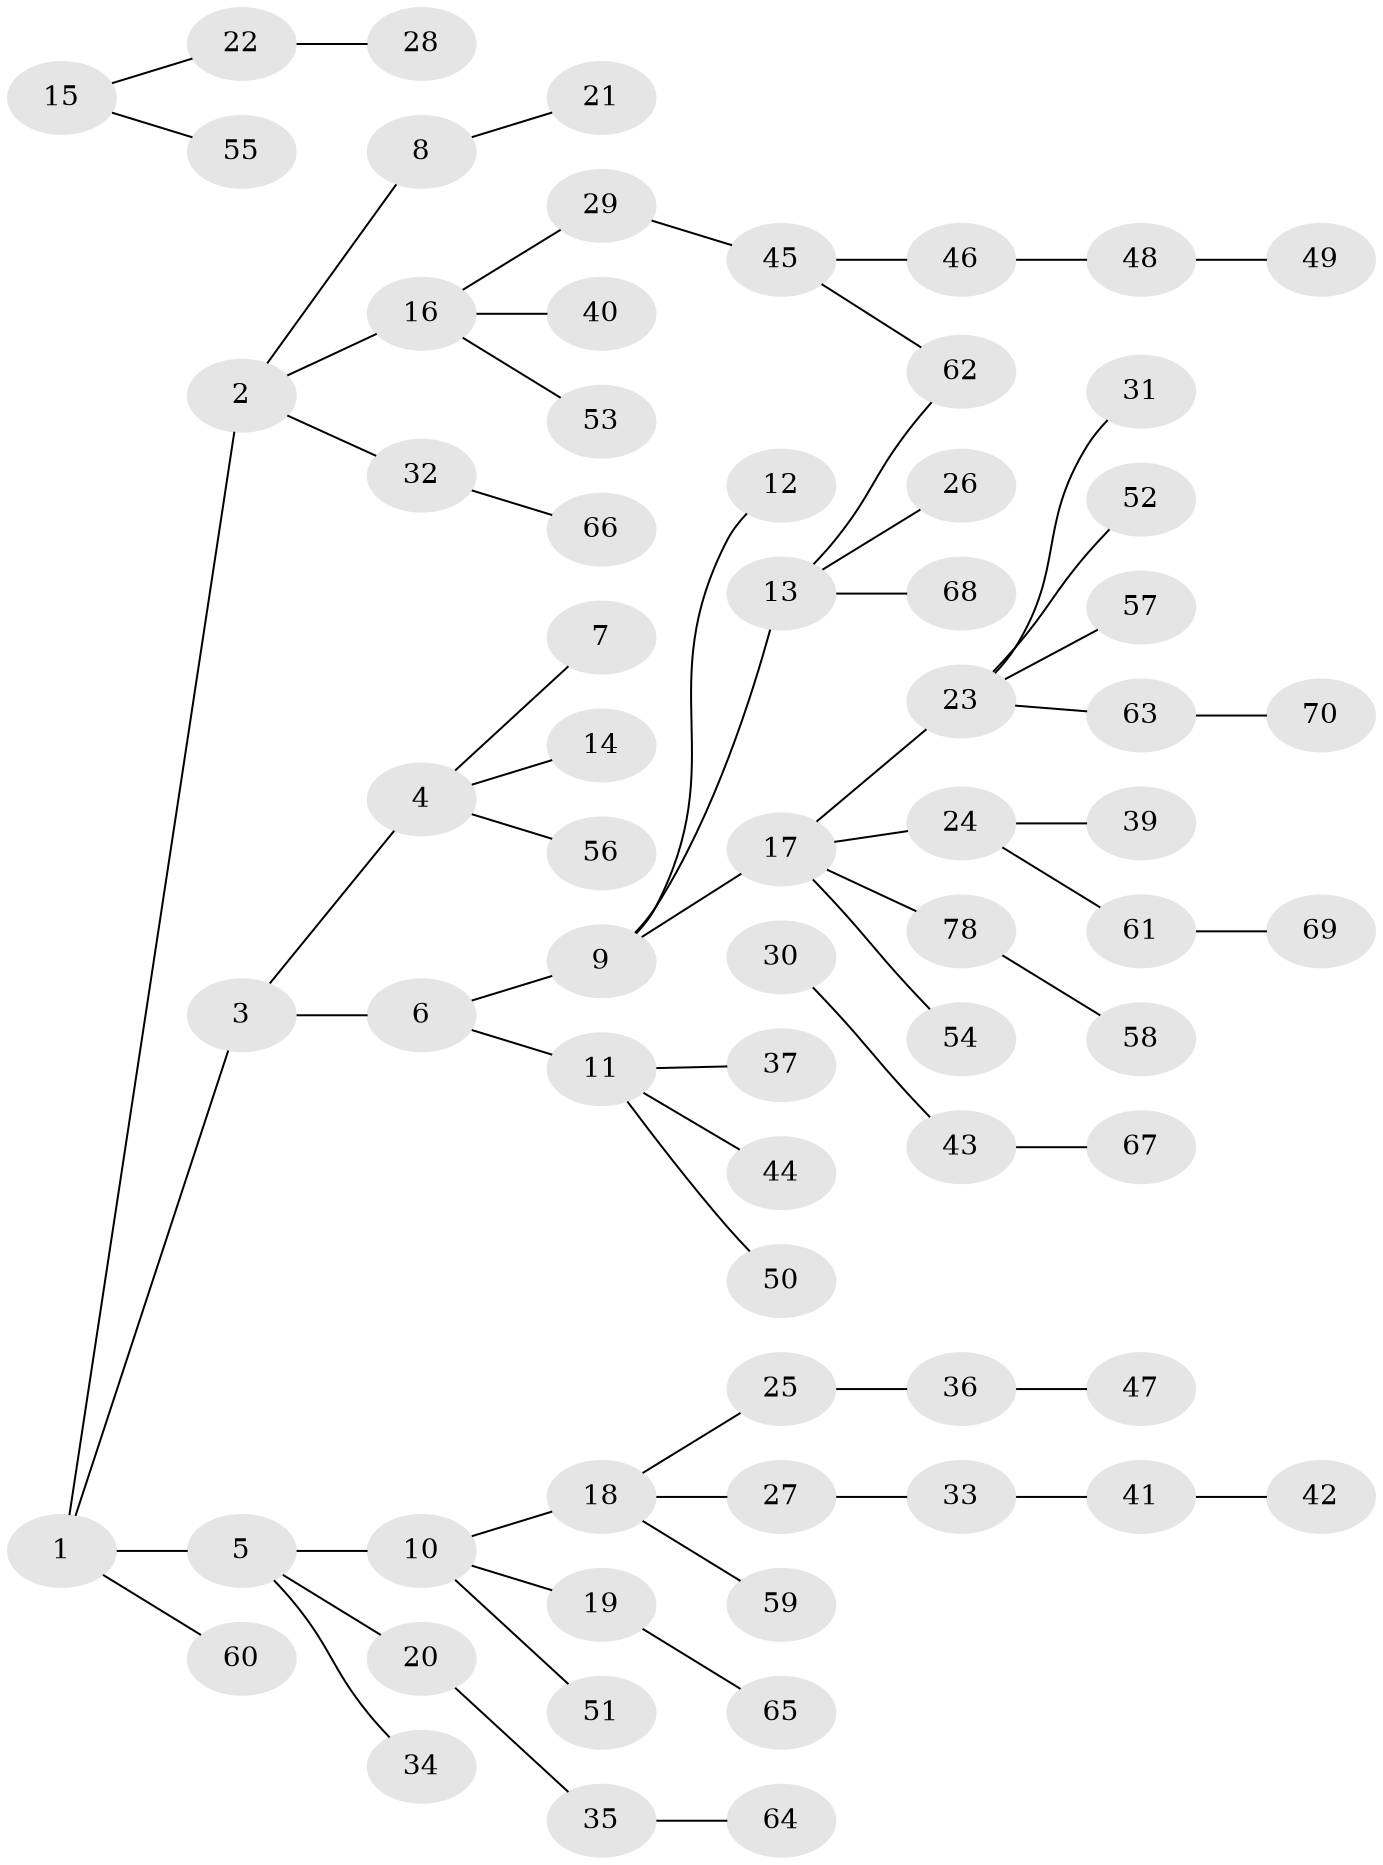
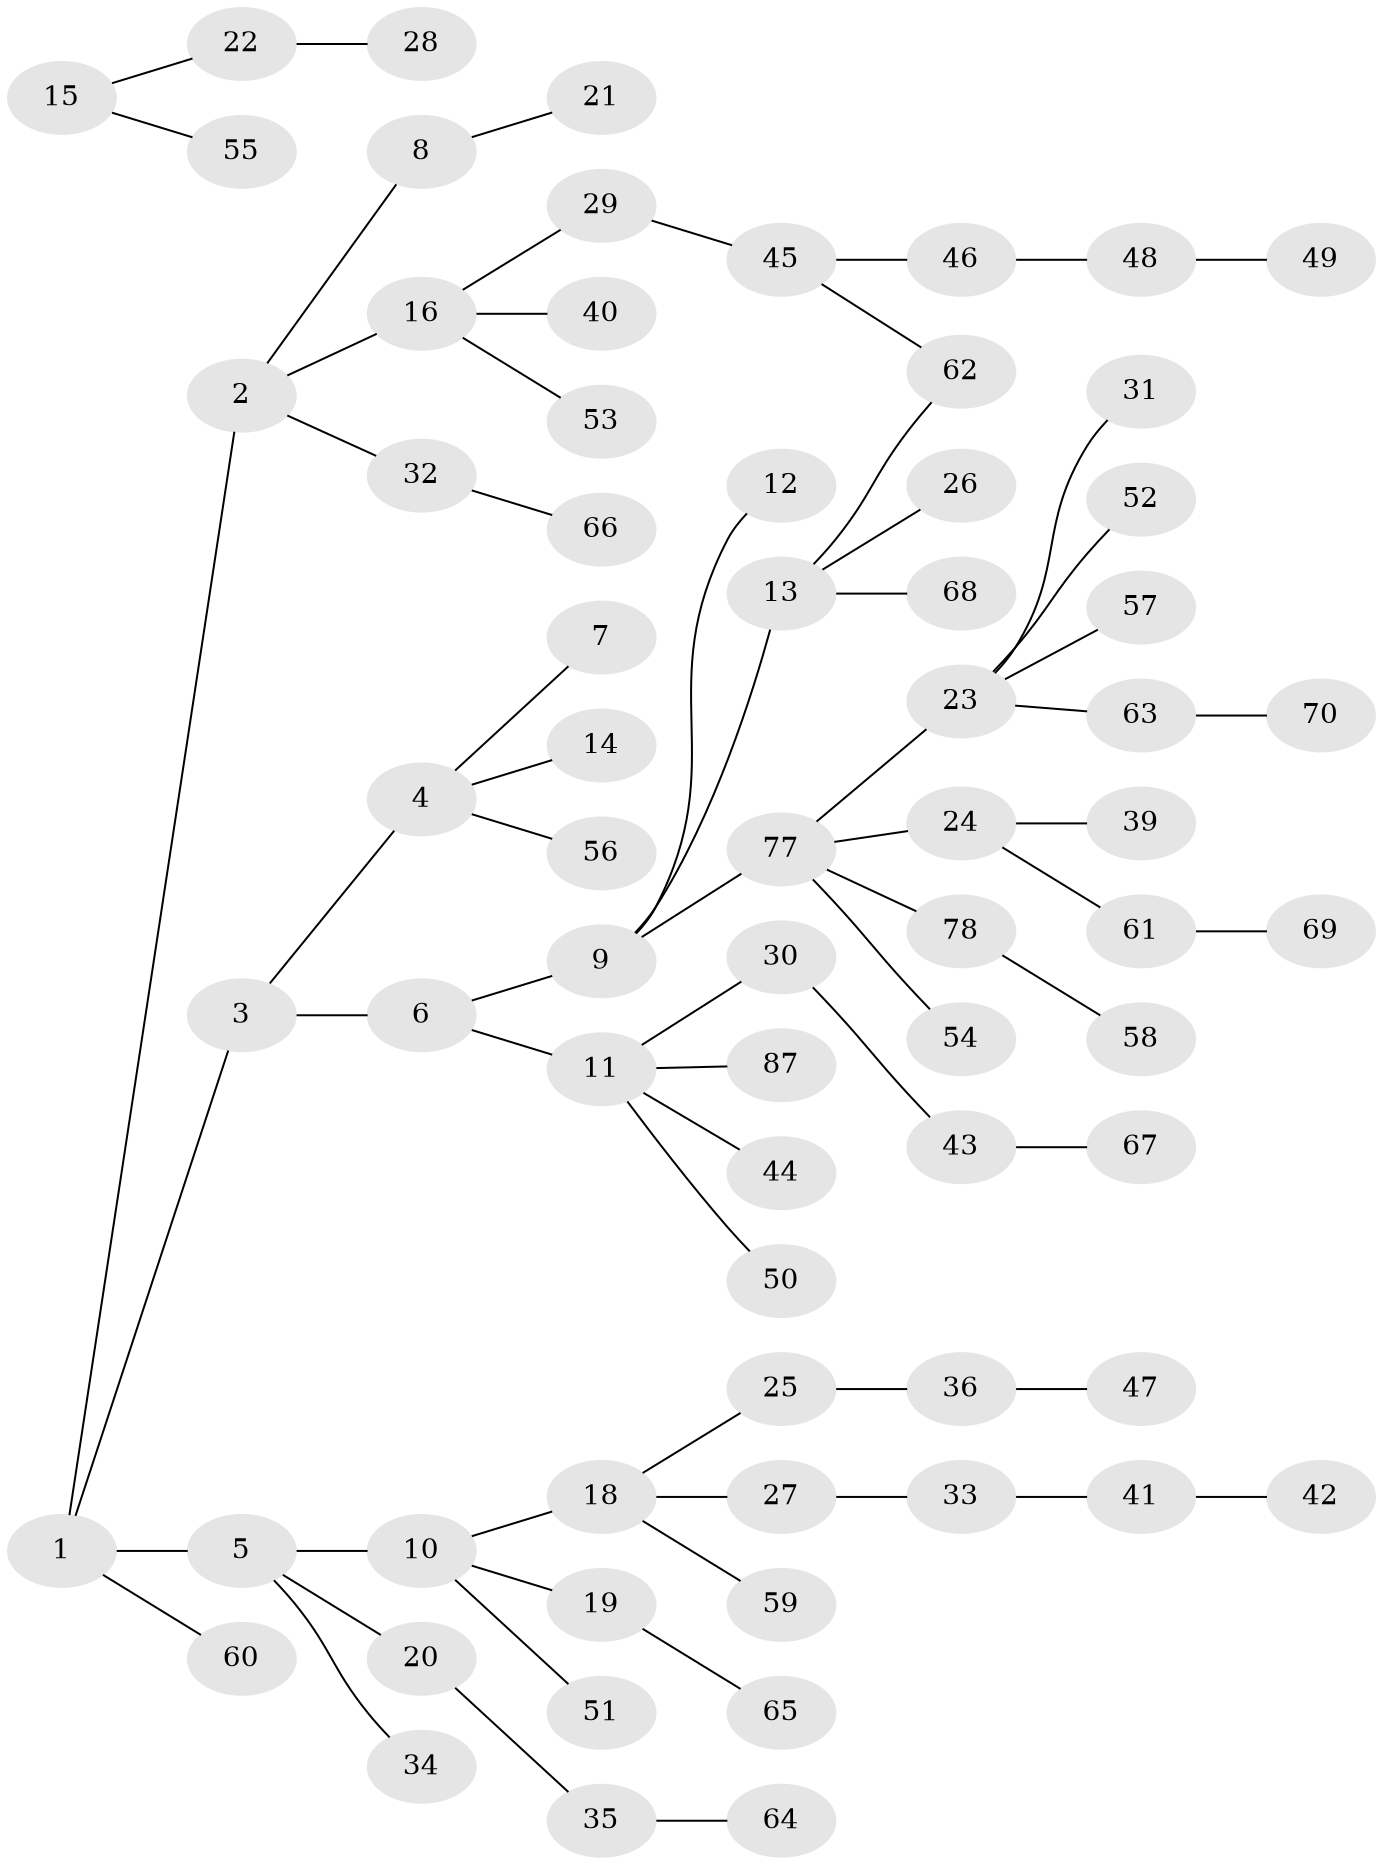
node "17": label "17" -> "77"
edge "30" -- "11": added
node "37": label "37" -> "87"
